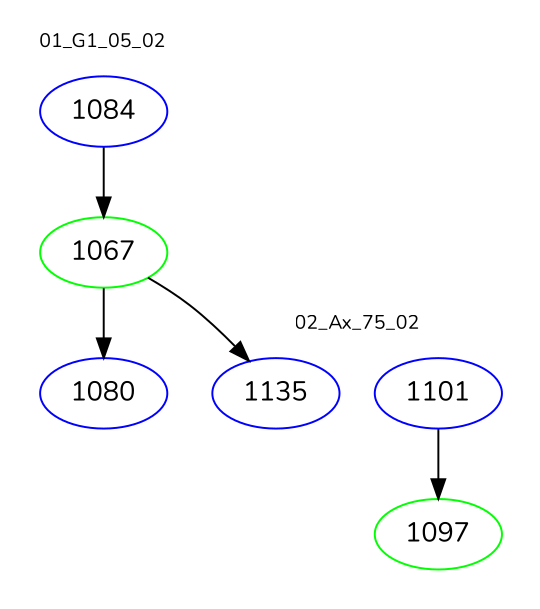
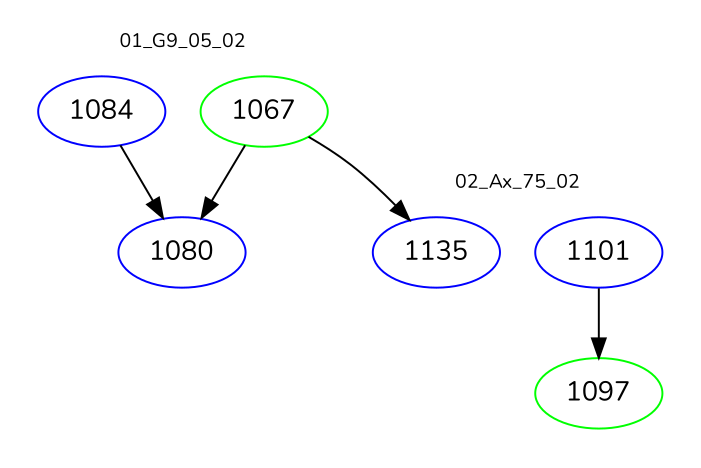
cluster "01_G1_05_02": label "01_G1_05_02" -> "01_G9_05_02"
edge "1084" -> "1067": now "1084" -> "1080"
